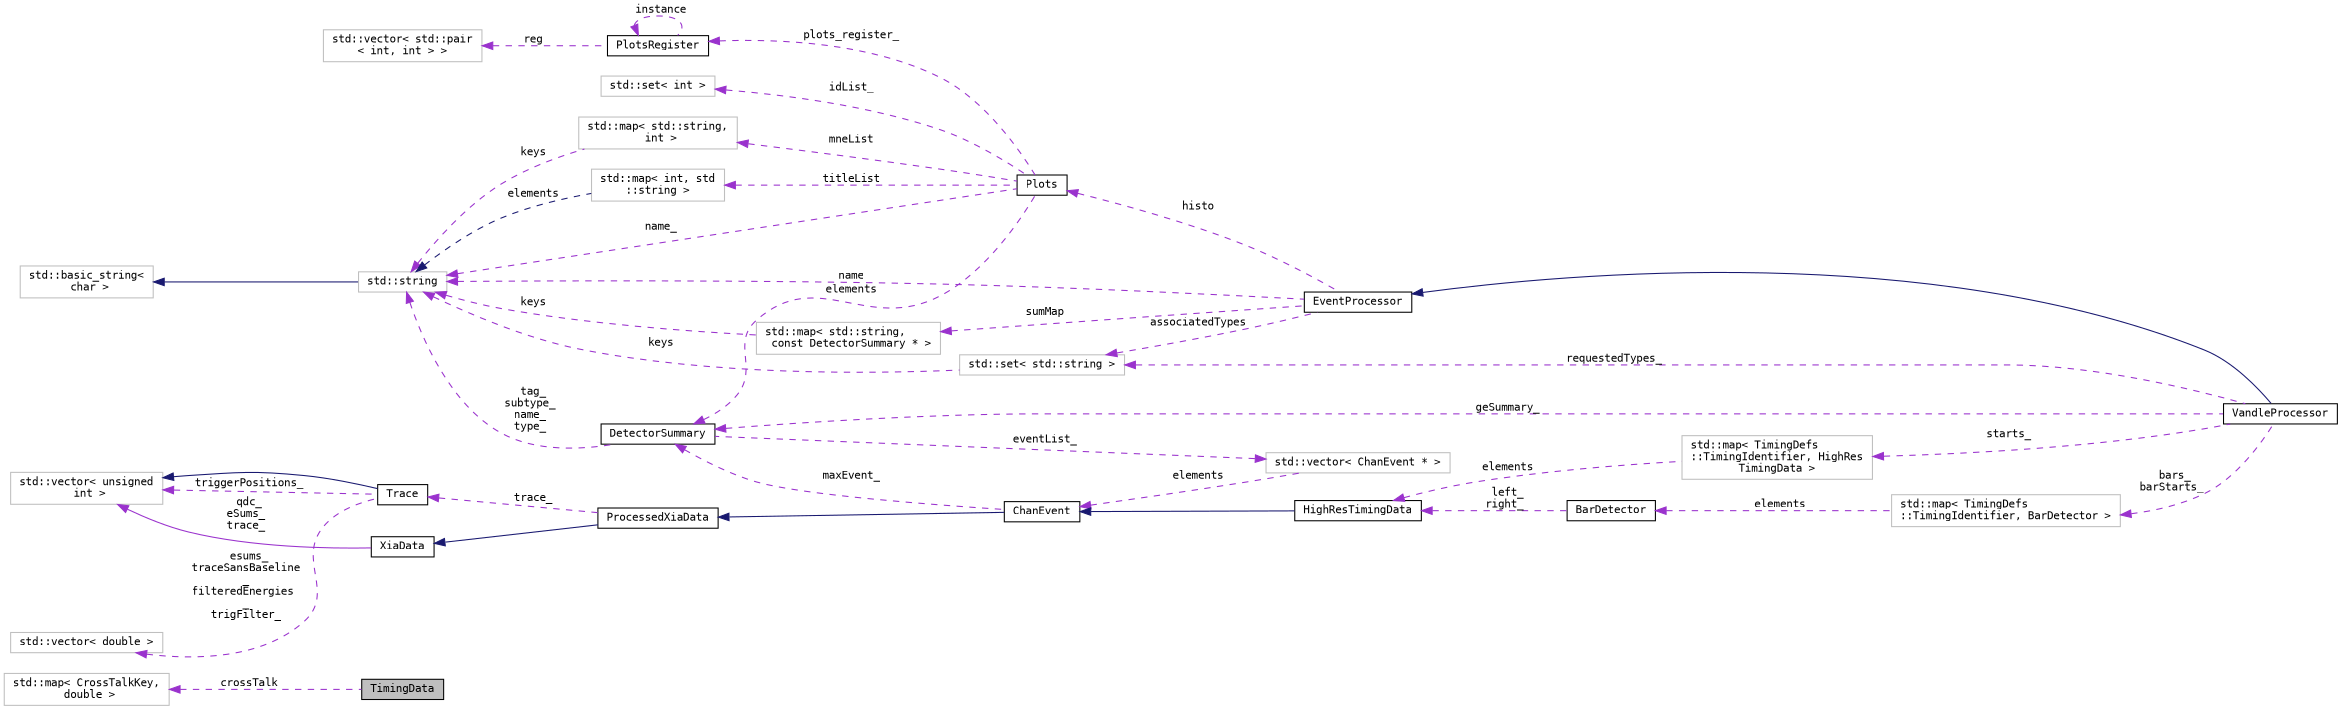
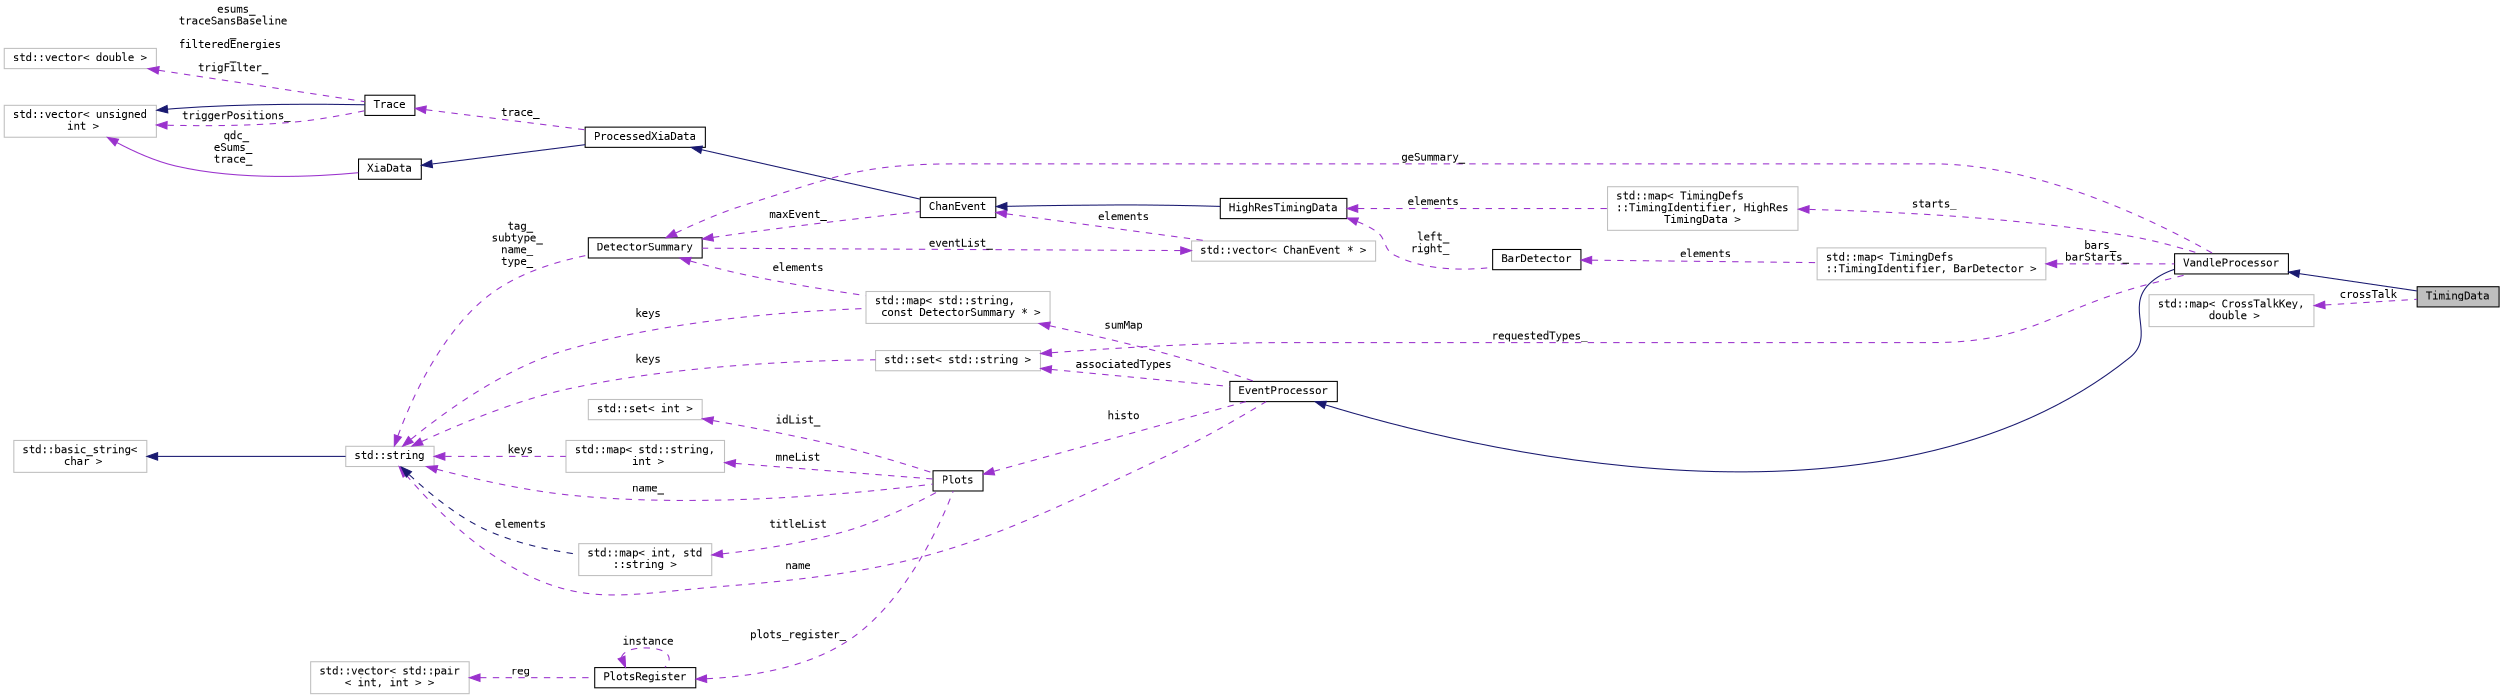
edge "TimingData" -> "VandleProcessor": added
edge "Plots" -> "DetectorSummary": now "std::map< std::string, const DetectorSummary * >" -> "DetectorSummary"
